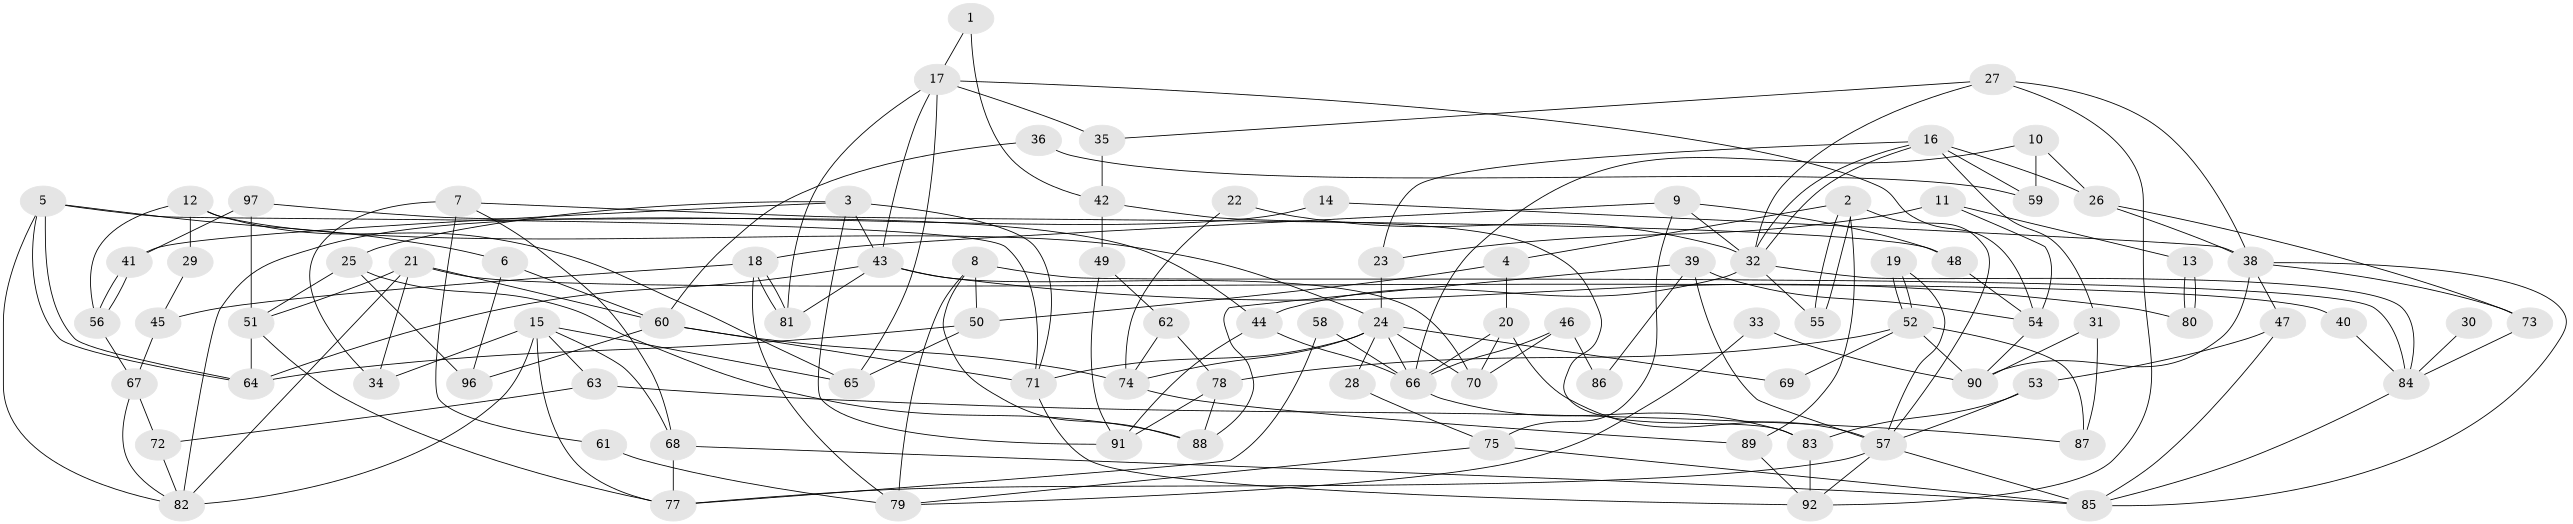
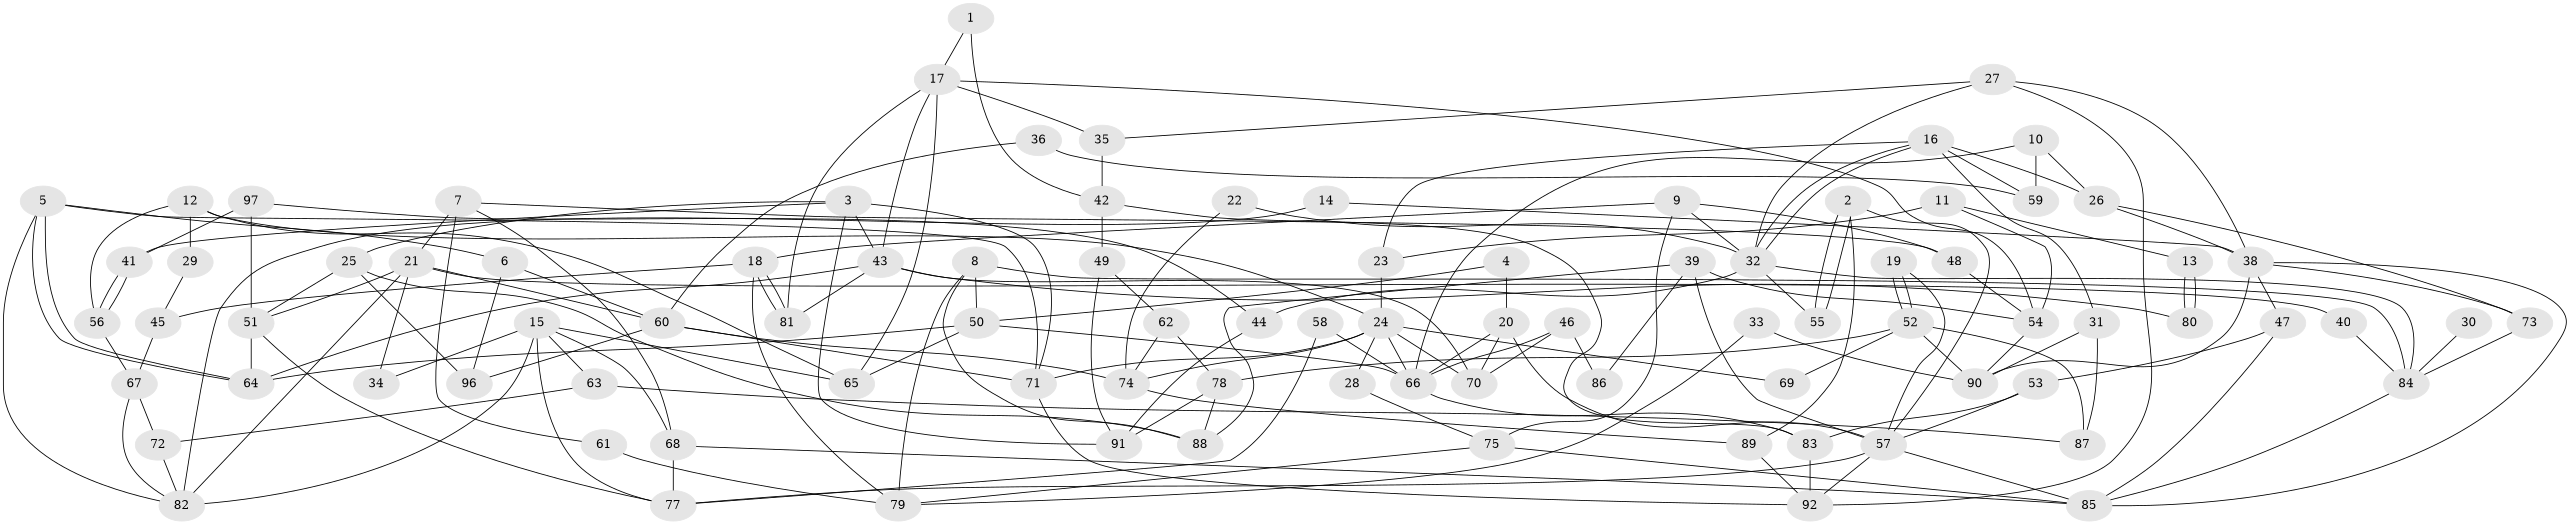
edge "2" -- "4": removed
edge "7" -- "34": now "7" -- "21"
edge "44" -- "66": now "50" -- "66"
